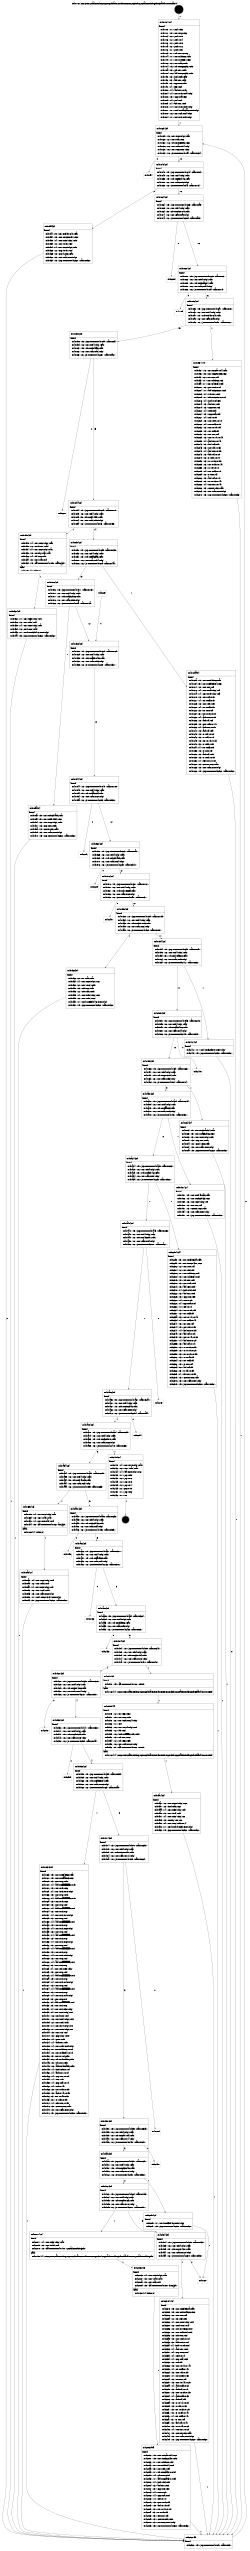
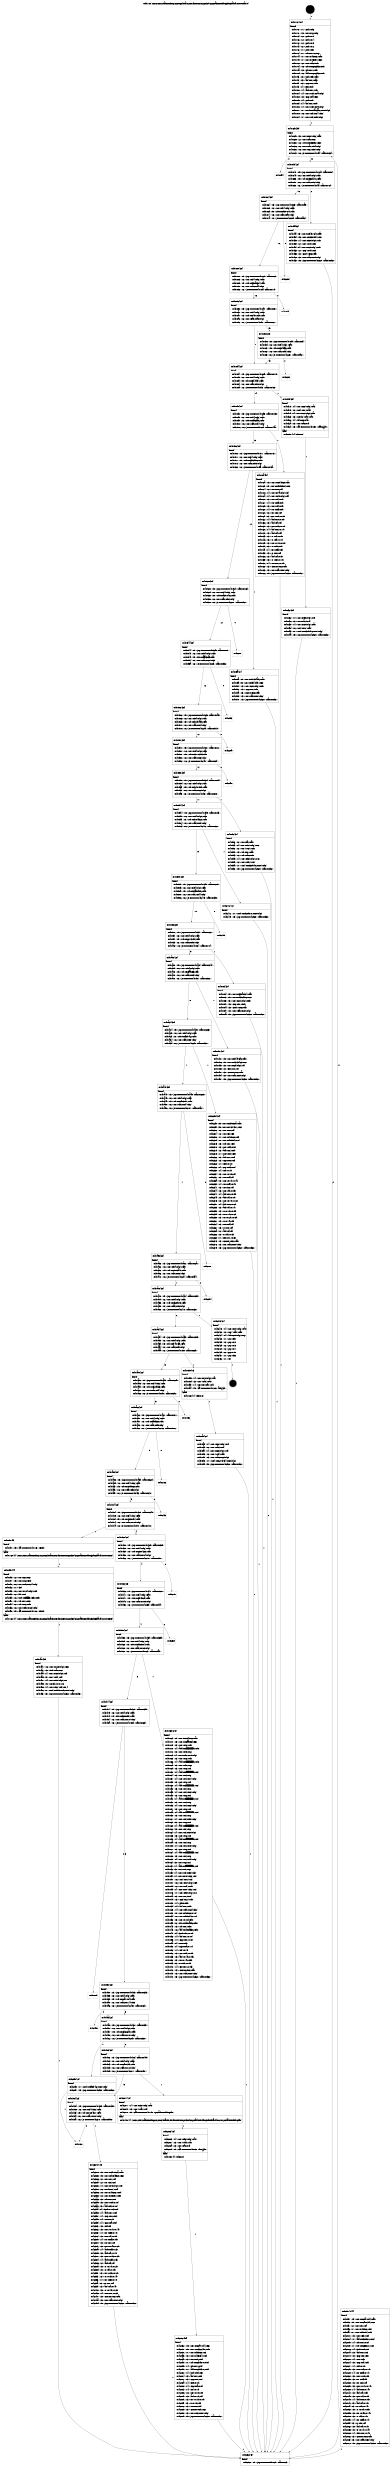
edge "0x40189c [28]" -> "0x401fe7 [144]": now "0x40189c [28]" -> "0x4018d4 [28]"
edge "0x4022e7" -> "0x401928 [28]": reversed
